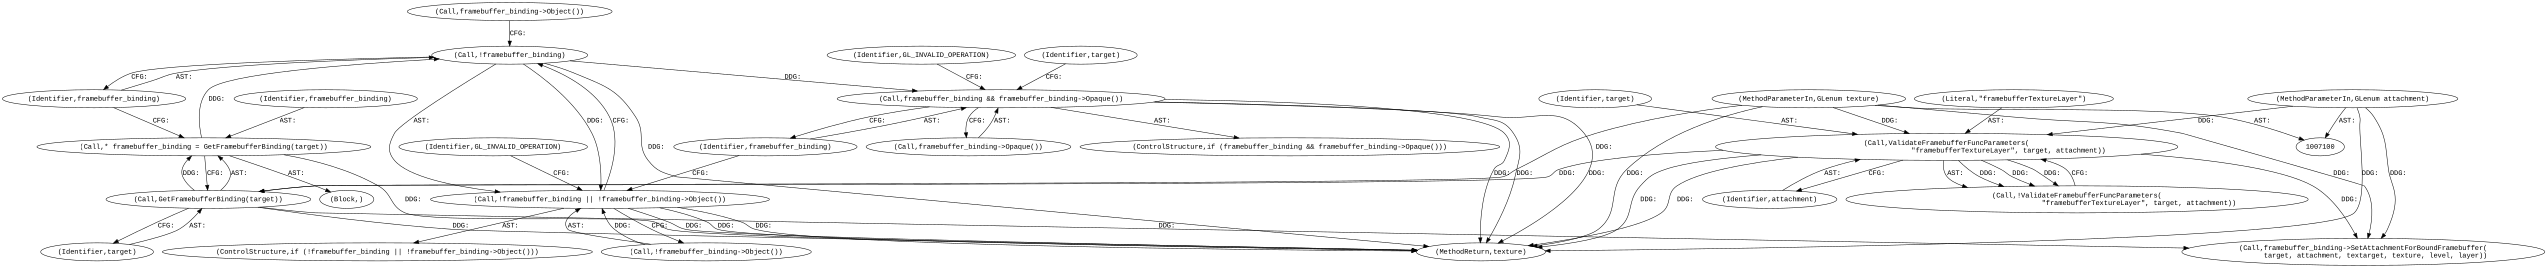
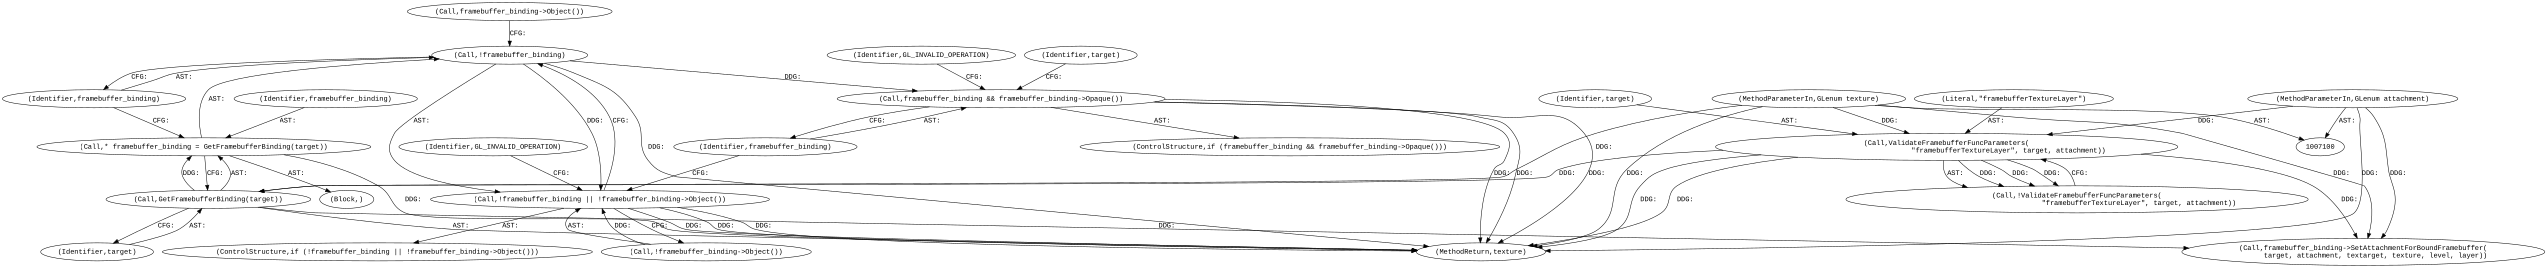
edge "(Call,* framebuffer_binding = GetFramebufferBinding(target))" -> "(Call,!framebuffer_binding)": label "DDG: " -> "AST: "
node "(Call,framebuffer_binding->Opaque())": removed
node "(Identifier,attachment)": removed
edge "(Call,GetFramebufferBinding(target))" -> "(MethodReturn,texture)": label "DDG: " -> "AST: "
